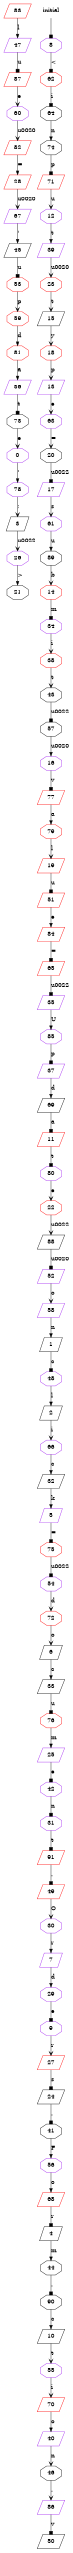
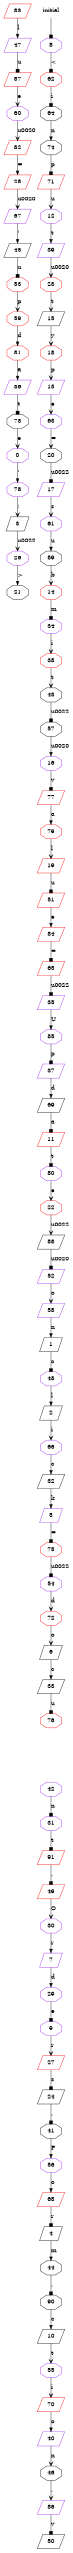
node "25": removed
